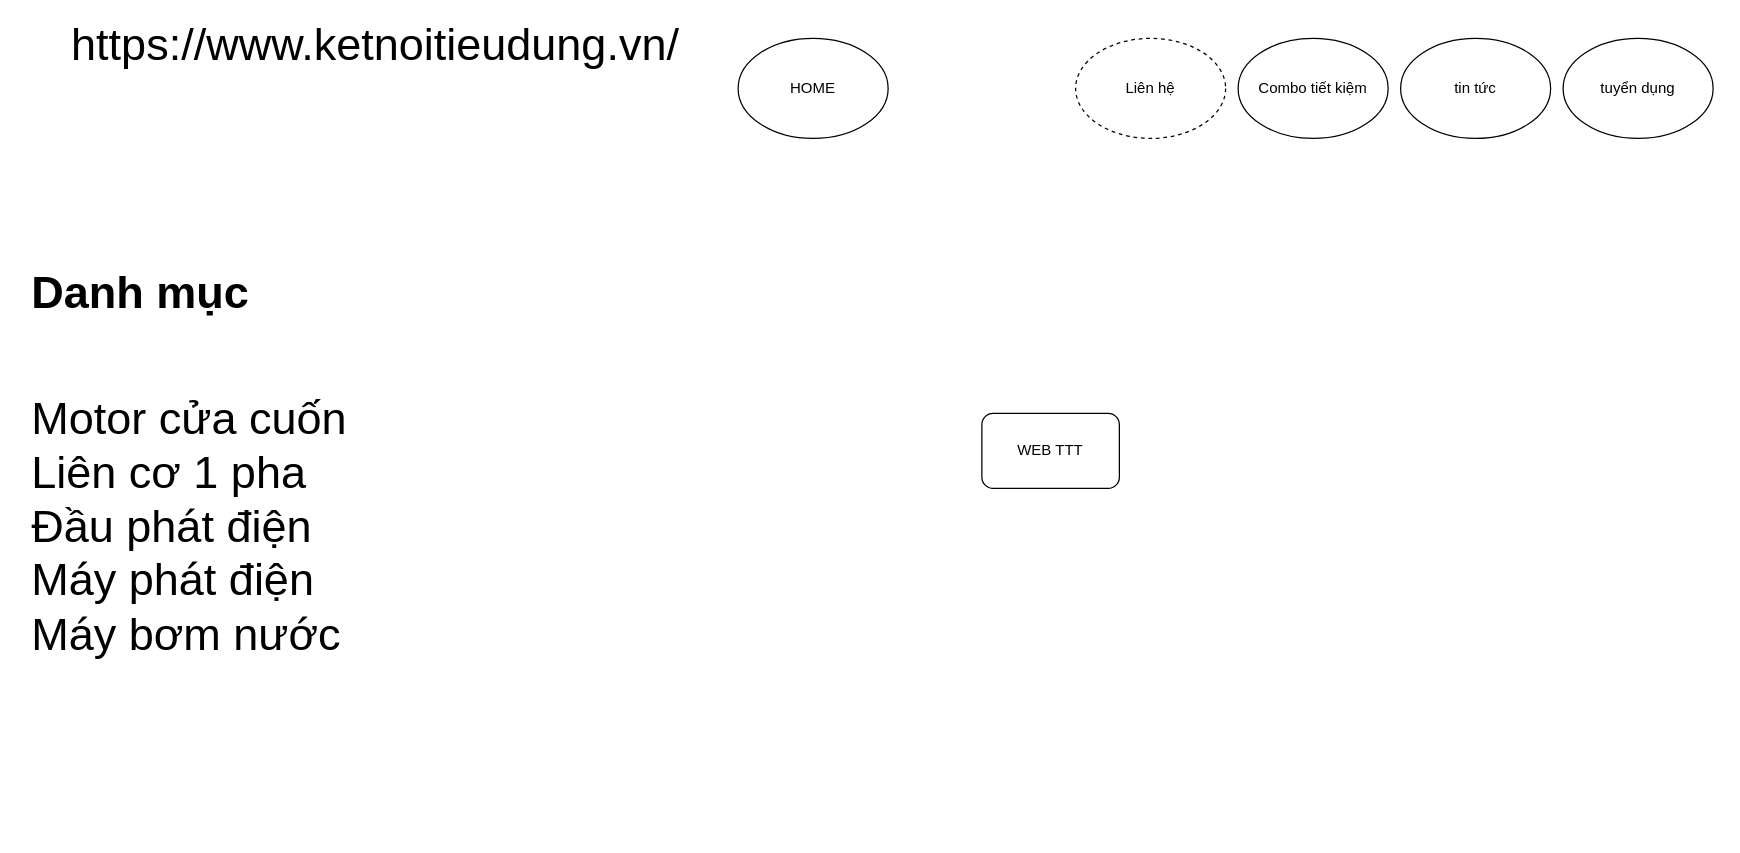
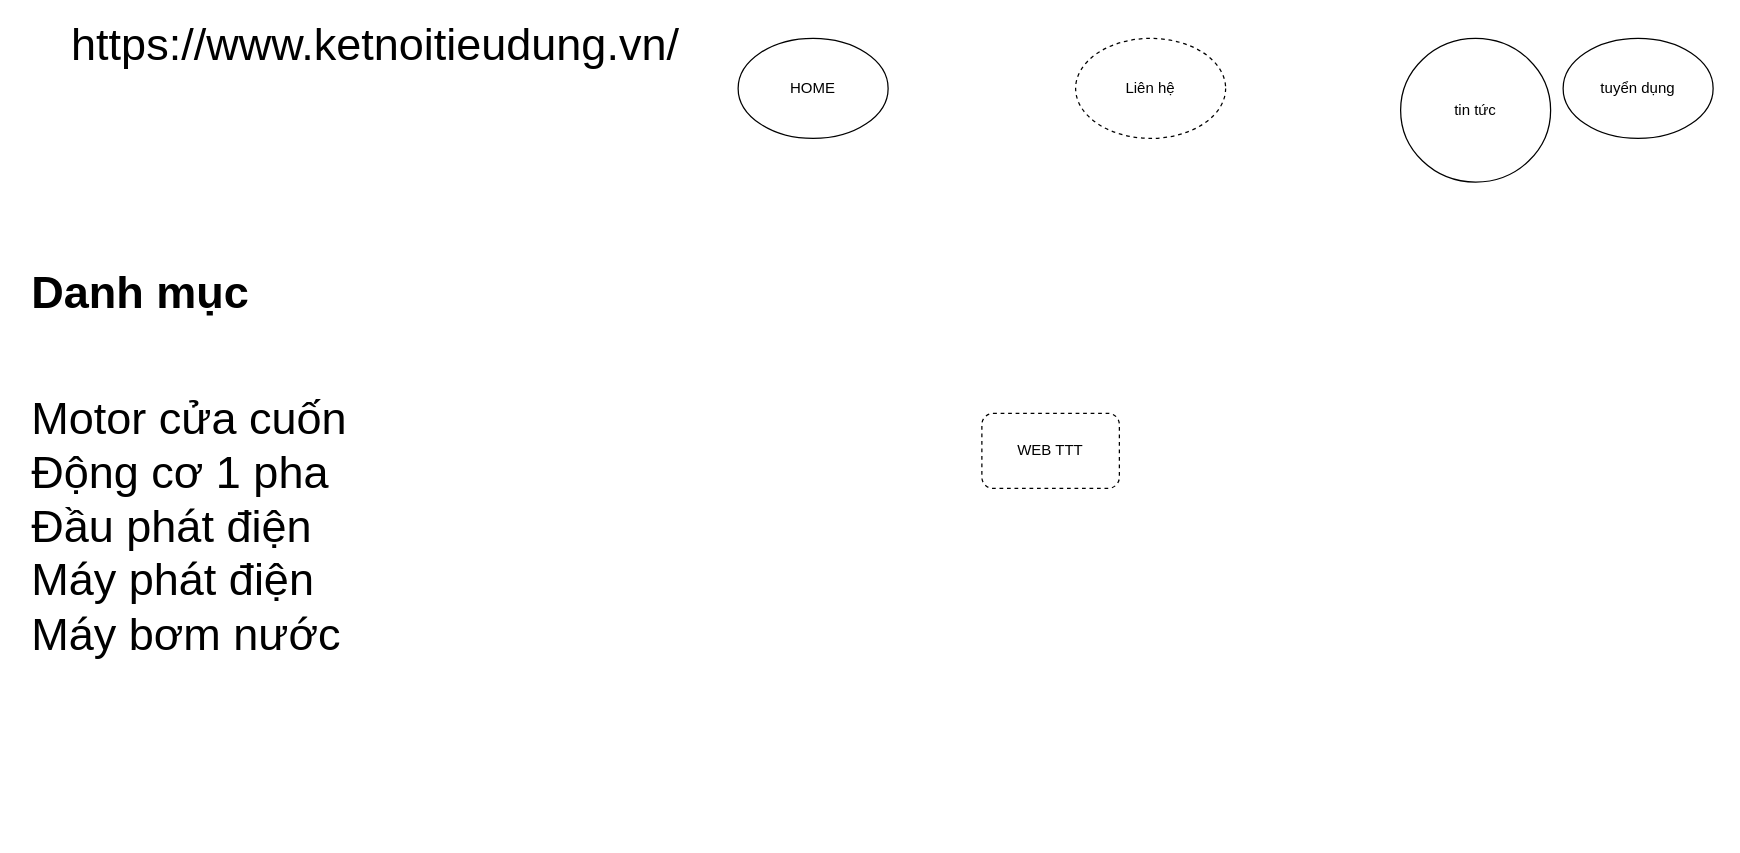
node "Combo tiết kiệm": removed
node "tin tức": size 150x100 -> 150x144
node "Danh mục Motor cửa cuốn Liên cơ 1 pha Đầu phát điện Máy phát điện Máy bơm nước": label "Danh mục Motor cửa cuốn Liên cơ 1 pha Đầu phát điện Máy phát điện Máy bơm nước" -> "Danh mục Motor cửa cuốn Động cơ 1 pha Đầu phát điện Máy phát điện Máy bơm nước"
node "WEB TTT": style solid -> dashed
